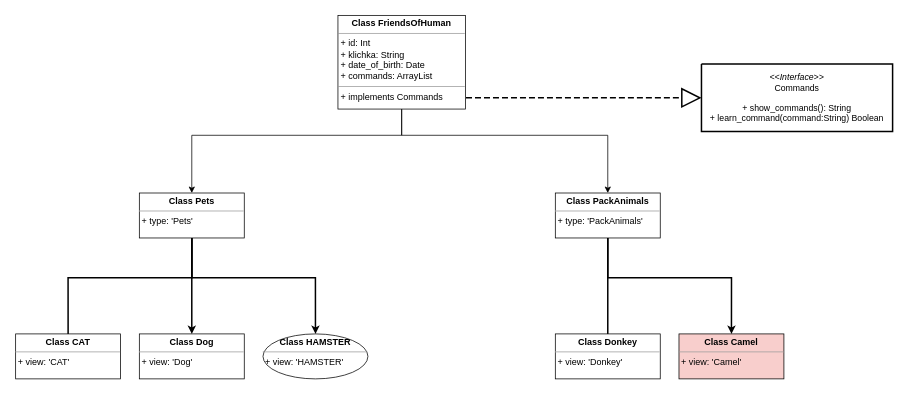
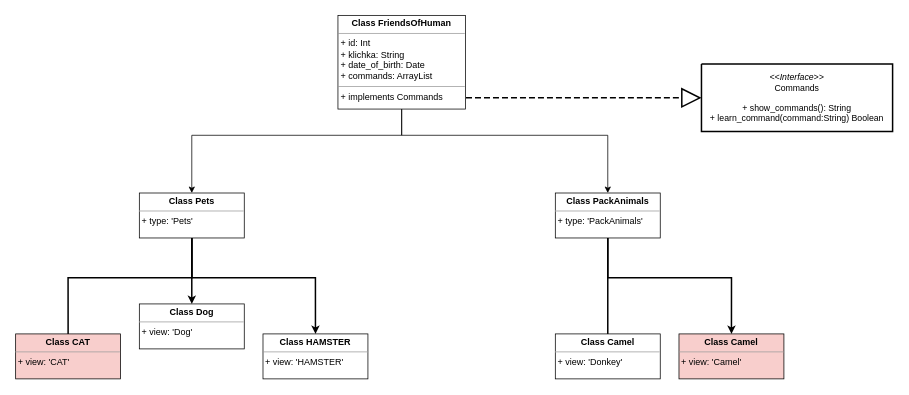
node "Class Donkey + view: 'Donkey'": label "Class Donkey + view: 'Donkey'" -> "Class Camel + view: 'Donkey'"
node "Class CAT + view: 'CAT'": fillcolor #ffffff -> #f8cecc
node "Class Dog + view: 'Dog'": moved (192, 357) -> (192, 327)
node "Class HAMSTER + view: 'HAMSTER'": shape ellipse -> rectangle
